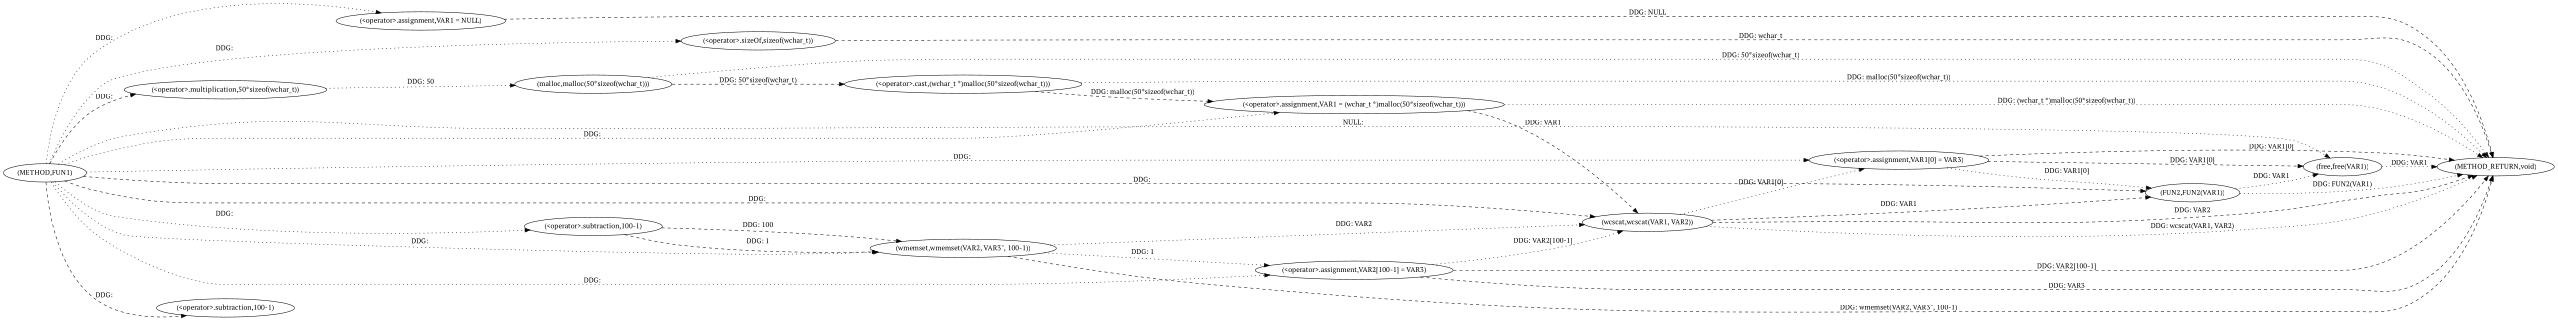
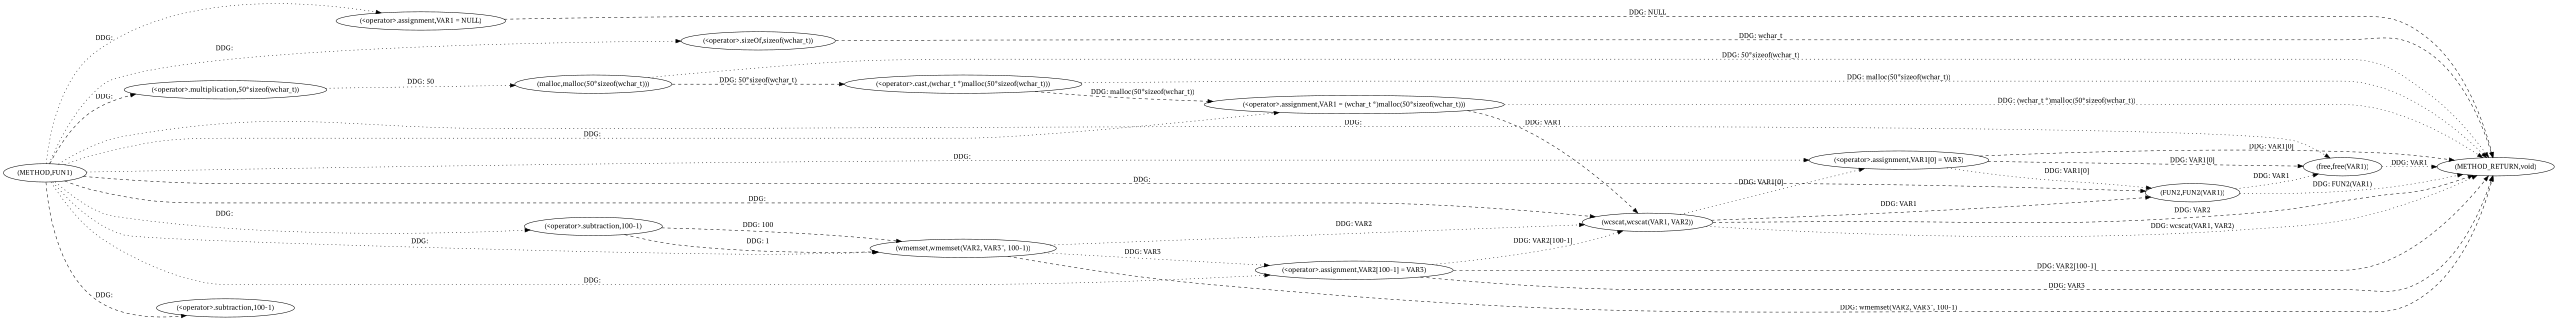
edge "(METHOD,FUN1)" -> "(free,free(VAR1))": label "NULL: " -> "DDG: "
edge "(wmemset,wmemset(VAR2, VAR3'', 100-1))" -> "(<operator>.assignment,VAR2[100-1] = VAR3)": label "DDG: 1" -> "DDG: VAR3"
